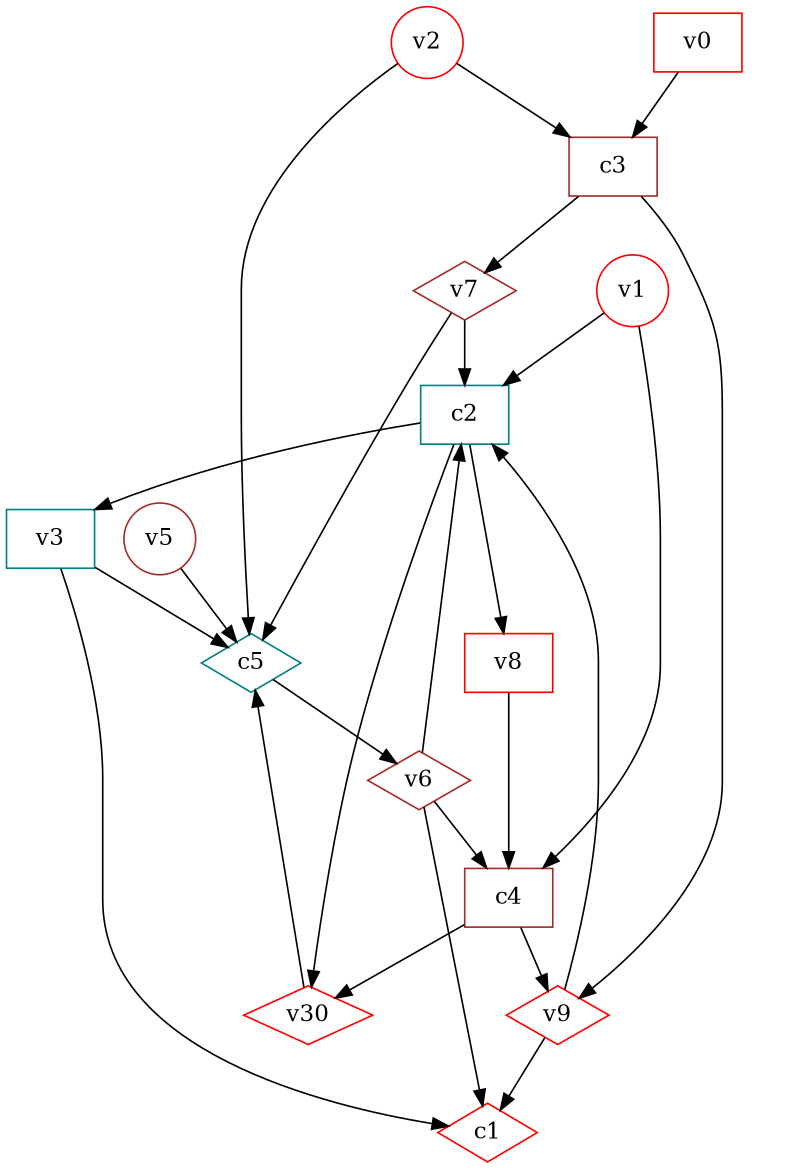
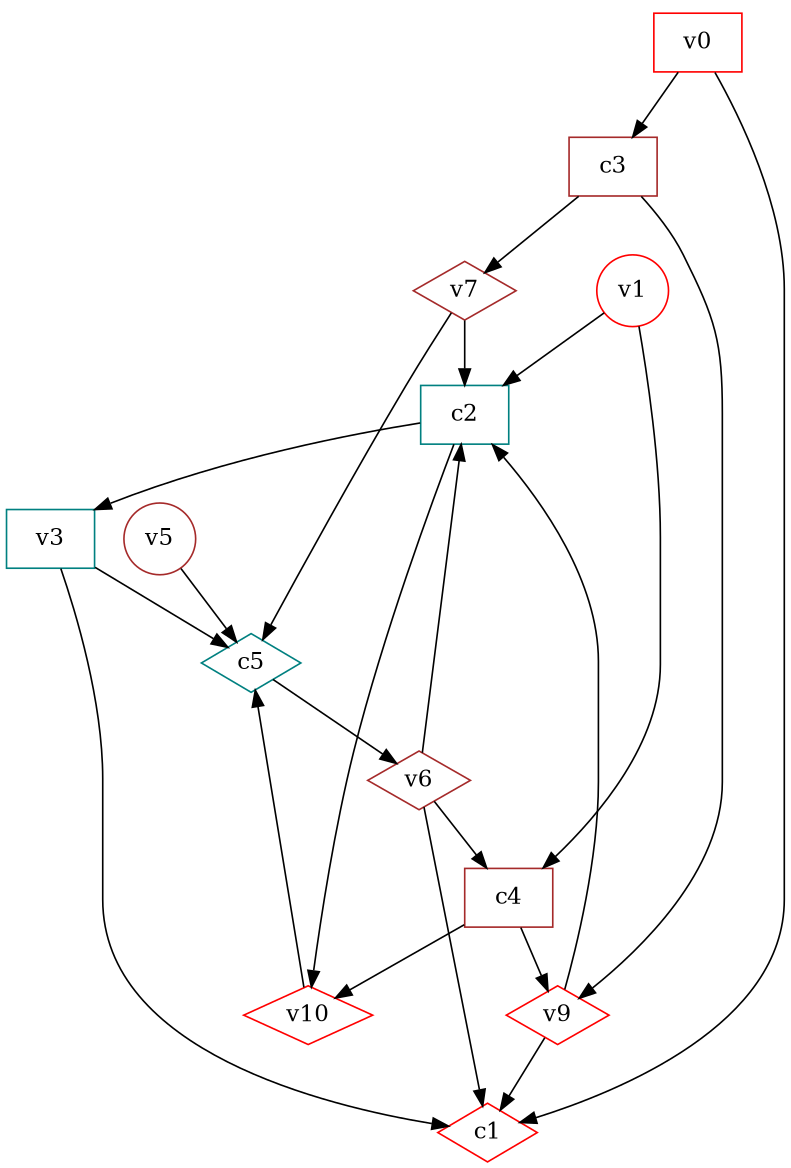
node "v2": removed
edge "v0" -> "c1": added
node "v8": removed
node "v30": label "v30" -> "v10"
